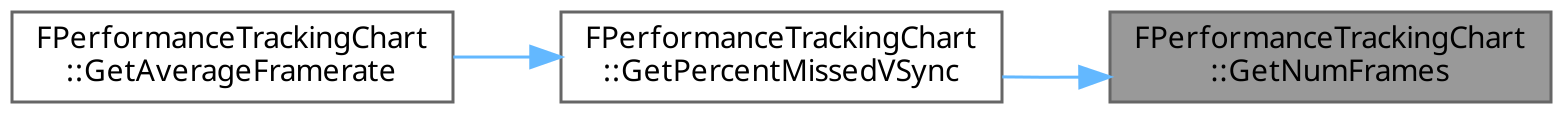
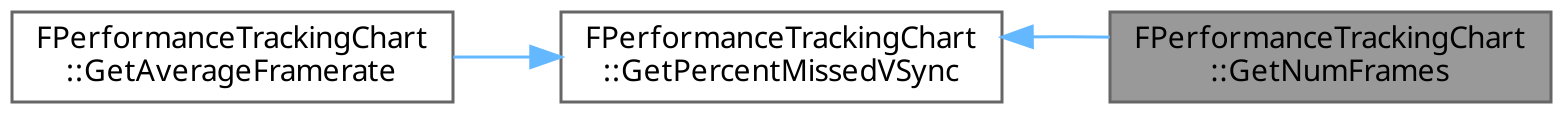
edge "FPerformanceTrackingChart ::GetPercentMissedVSync" -> "FPerformanceTrackingChart ::GetNumFrames": reversed
